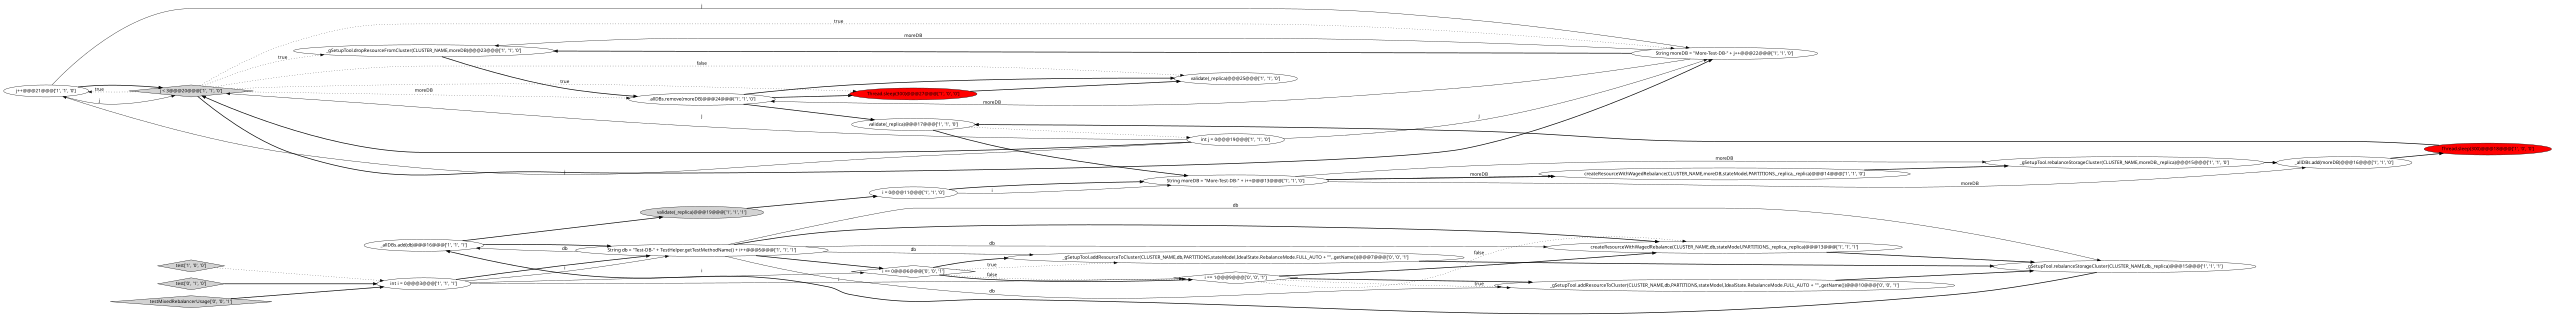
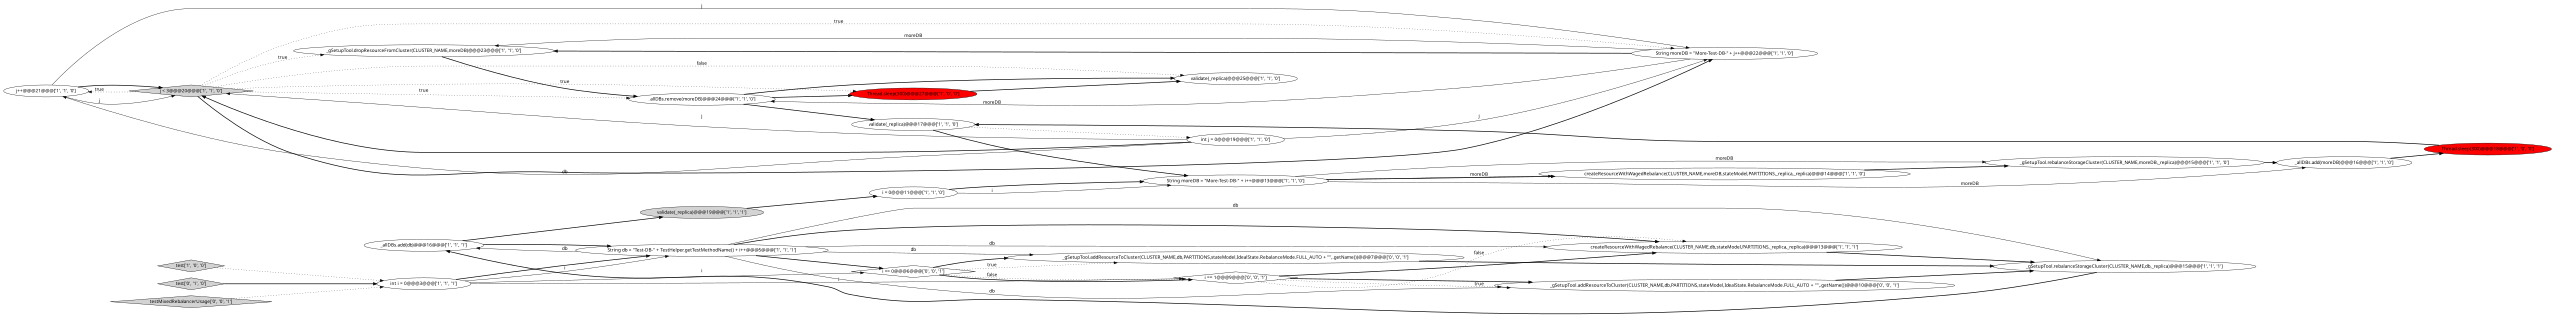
edge "j < 3@@@20@@@['1', '1', '0']" -> "_allDBs.remove(moreDB)@@@24@@@['1', '1', '0']": label "moreDB" -> "true"
edge "int j = 0@@@19@@@['1', '1', '0']" -> "j++@@@21@@@['1', '1', '0']": label "j" -> "db"
edge "testMixedRebalancerUsage['0', '0', '1']" -> "int i = 0@@@3@@@['1', '1', '1']": style bold -> dotted
